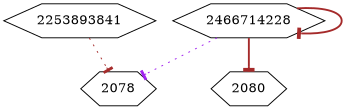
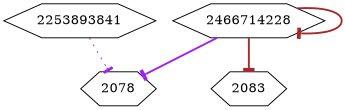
edge "2253893841" -> "2078": color brown -> purple
edge "2466714228" -> "2078": style dotted -> bold
node "2080": label "2080" -> "2083"
